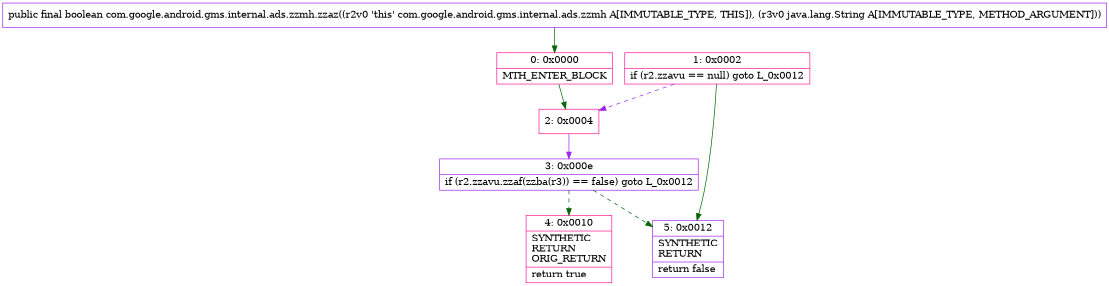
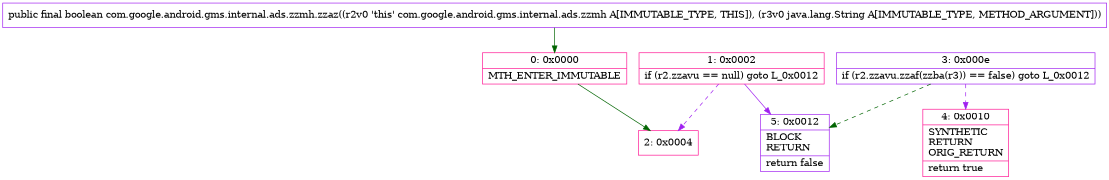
node "0: 0x0000": text "MTH_ENTER_BLOCK" -> "MTH_ENTER_IMMUTABLE"
edge "2: 0x0004" -> "3: 0x000e": removed
edge "1: 0x0002" -> "5: 0x0012": color darkgreen -> purple
edge "3: 0x000e" -> "4: 0x0010": color darkgreen -> purple
node "5: 0x0012": text "SYNTHETIC" -> "BLOCK"
